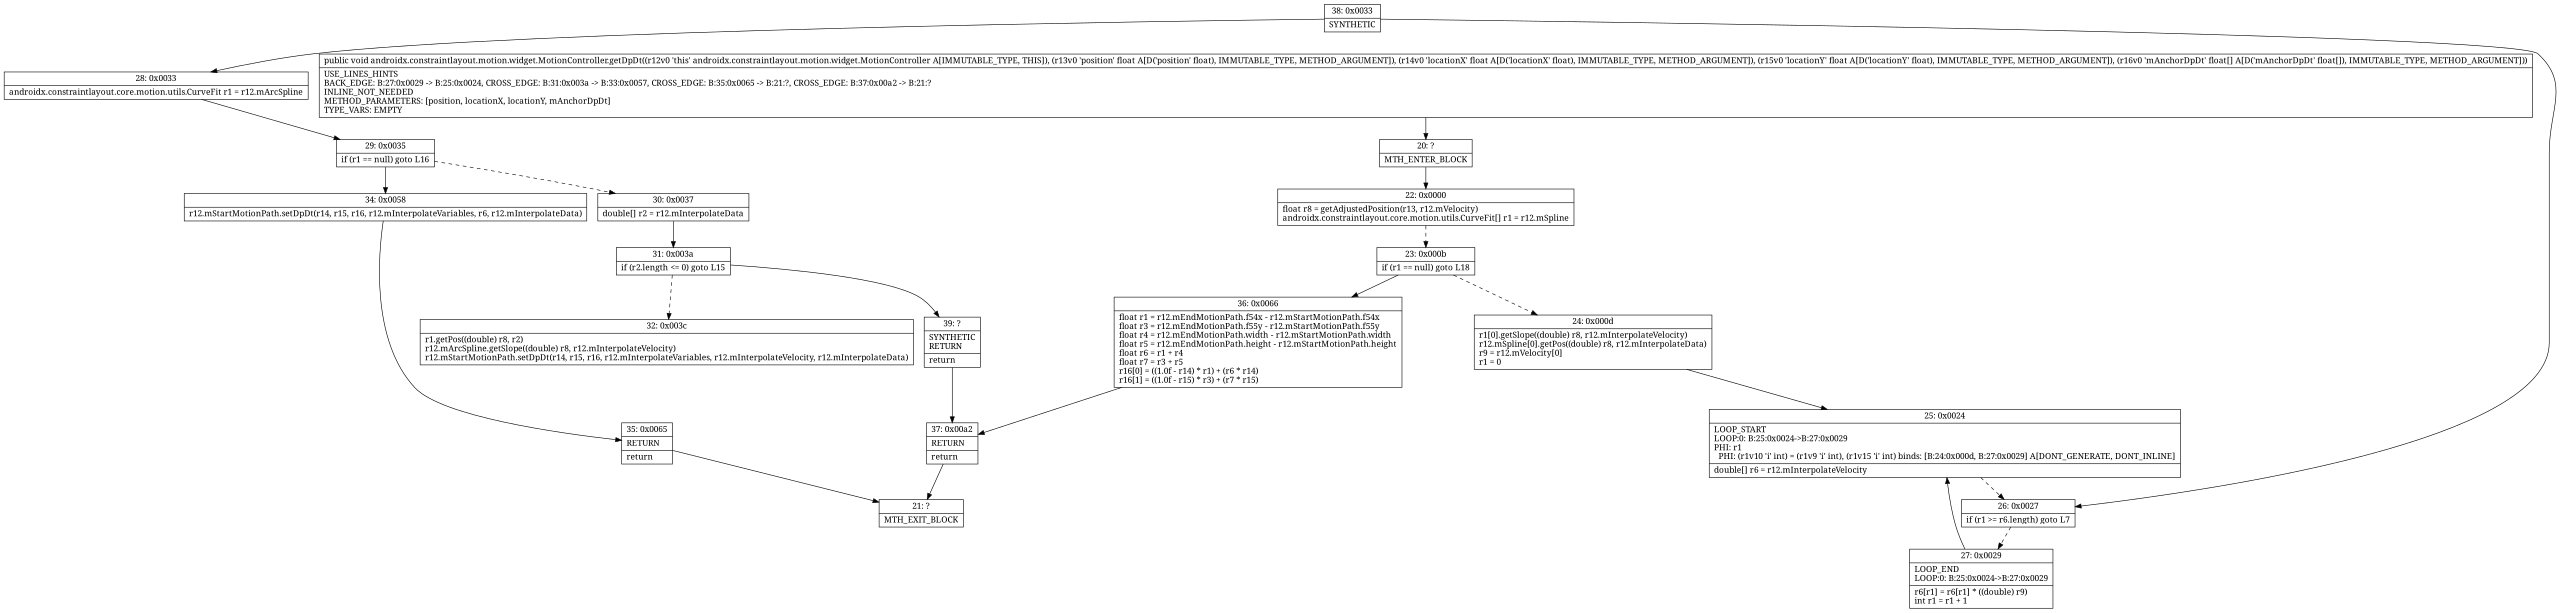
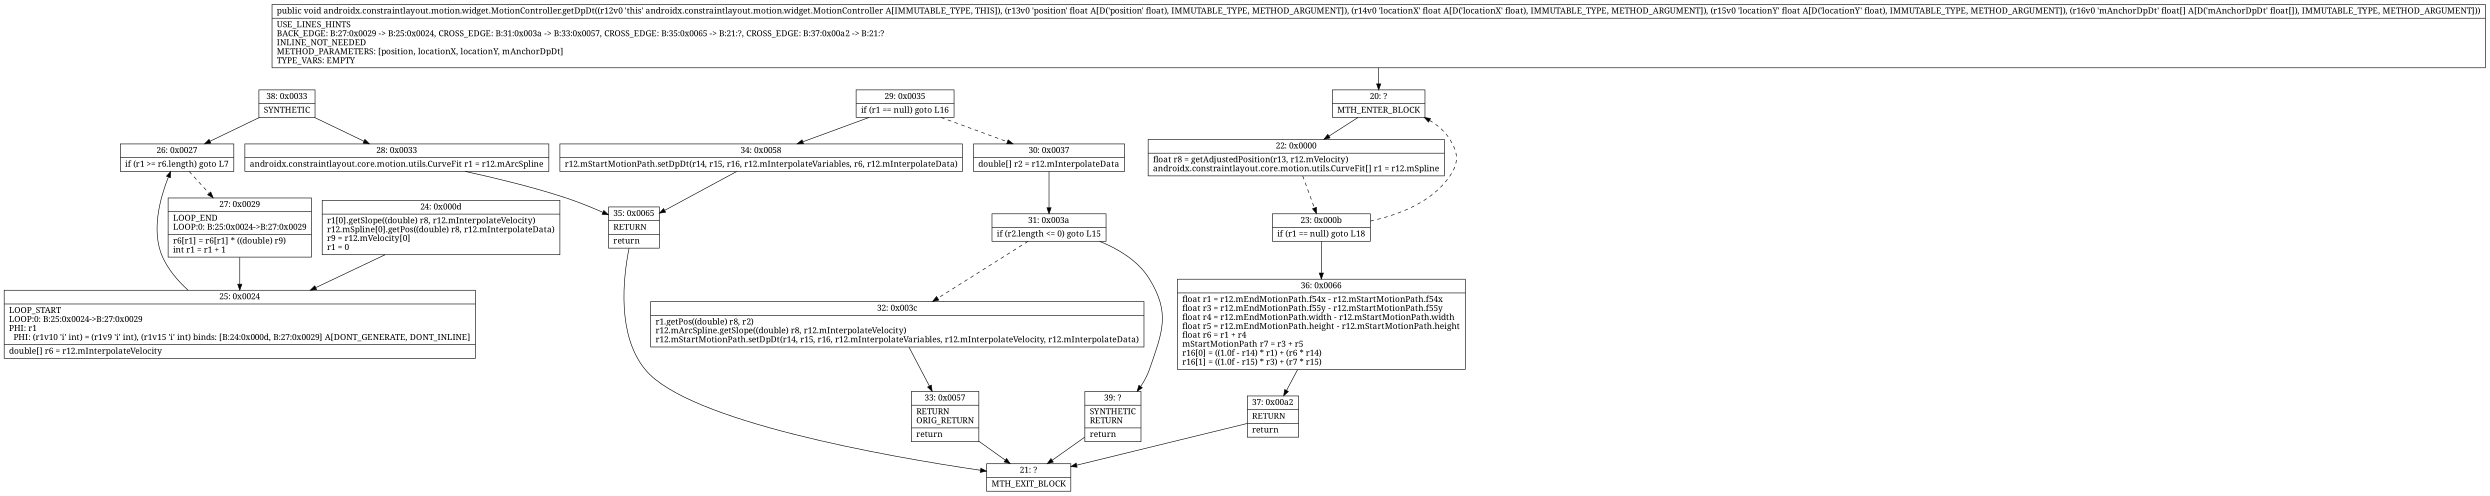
edge "28: 0x0033" -> "29: 0x0035": now "28: 0x0033" -> "35: 0x0065"
edge "23: 0x000b" -> "24: 0x000d": now "23: 0x000b" -> "20: ?"
node "36: 0x0066": text "float r7 = r3 + r5" -> "mStartMotionPath r7 = r3 + r5"
edge "39: ?" -> "37: 0x00a2": now "39: ?" -> "21: ?"
node "33: 0x0057": added
edge "25: 0x0024" -> "26: 0x0027": style dashed -> solid
